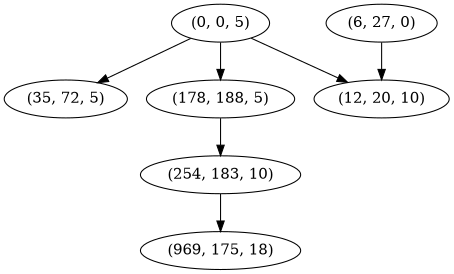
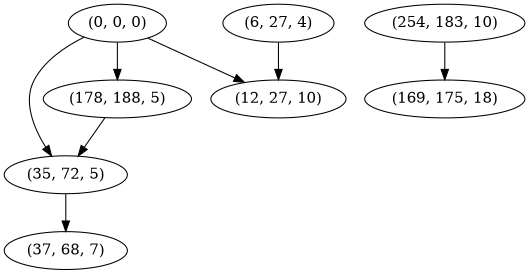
node "(0, 0, 5)": label "(0, 0, 5)" -> "(0, 0, 0)"
node "(6, 27, 0)": label "(6, 27, 0)" -> "(6, 27, 4)"
node "(12, 20, 10)": label "(12, 20, 10)" -> "(12, 27, 10)"
edge "(178, 188, 5)" -> "(254, 183, 10)": now "(178, 188, 5)" -> "(35, 72, 5)"
node "(37, 68, 7)": added
node "(969, 175, 18)": label "(969, 175, 18)" -> "(169, 175, 18)"
